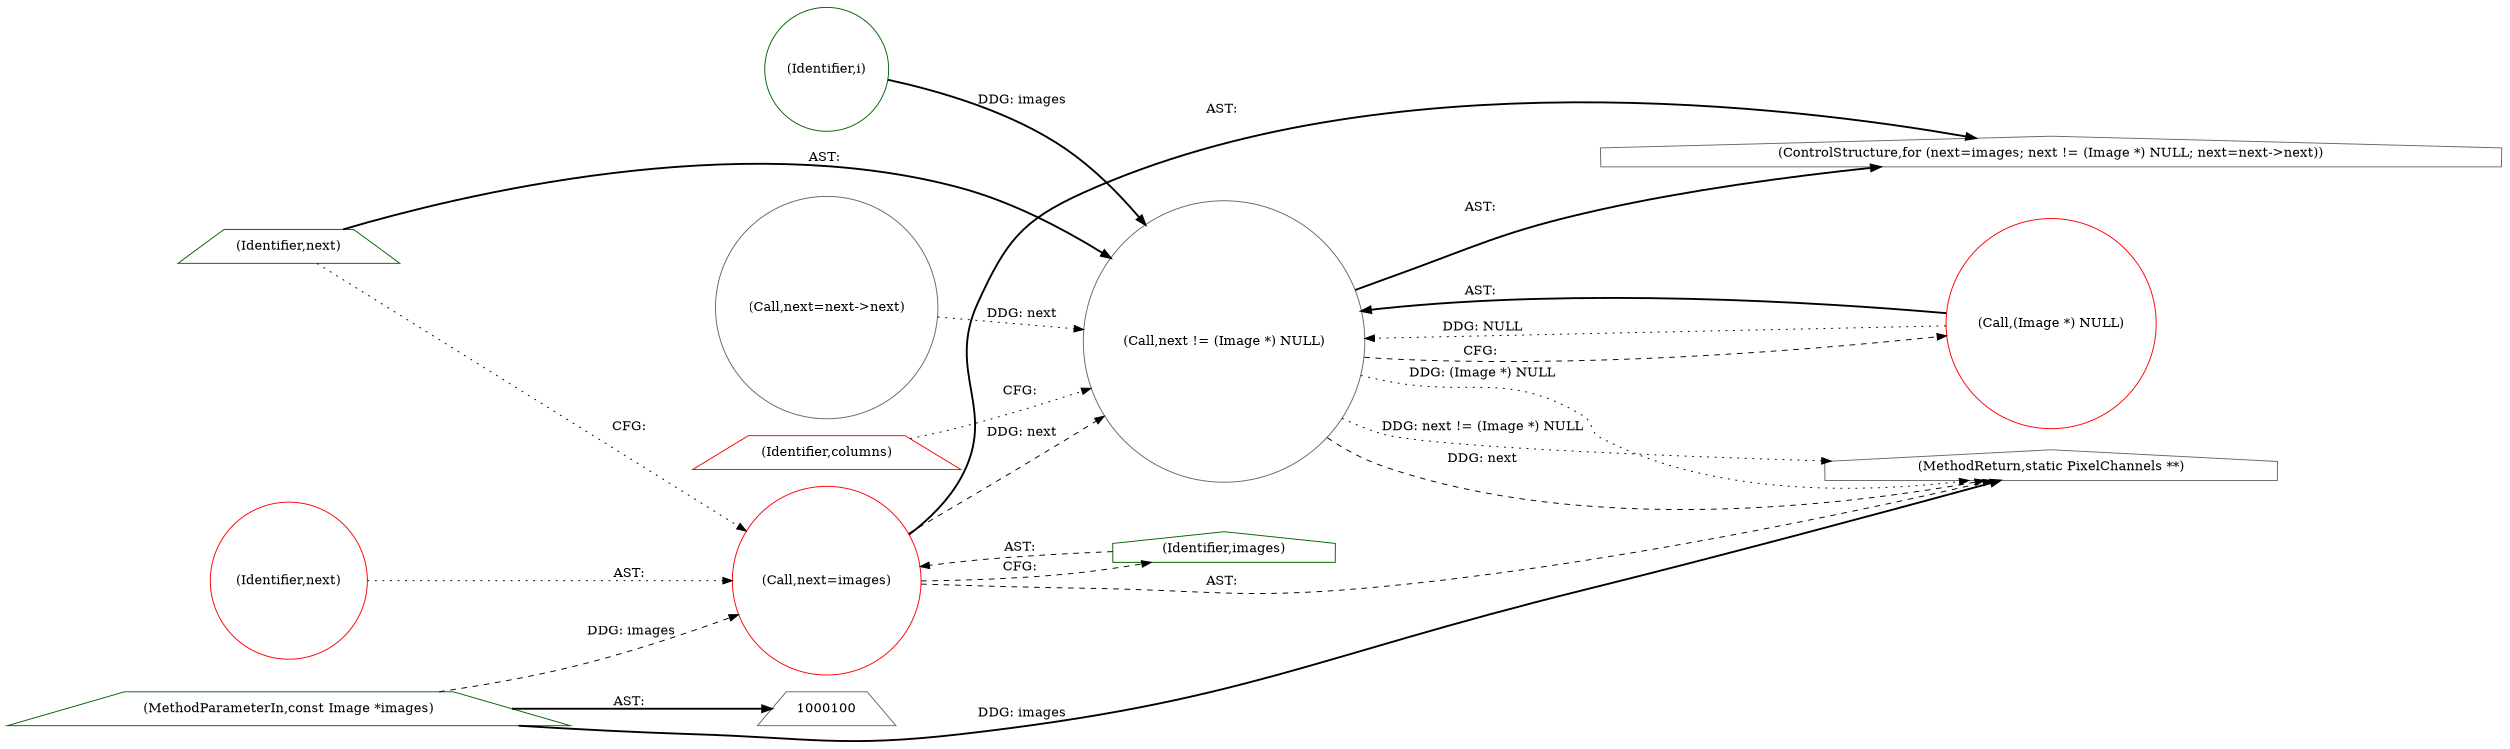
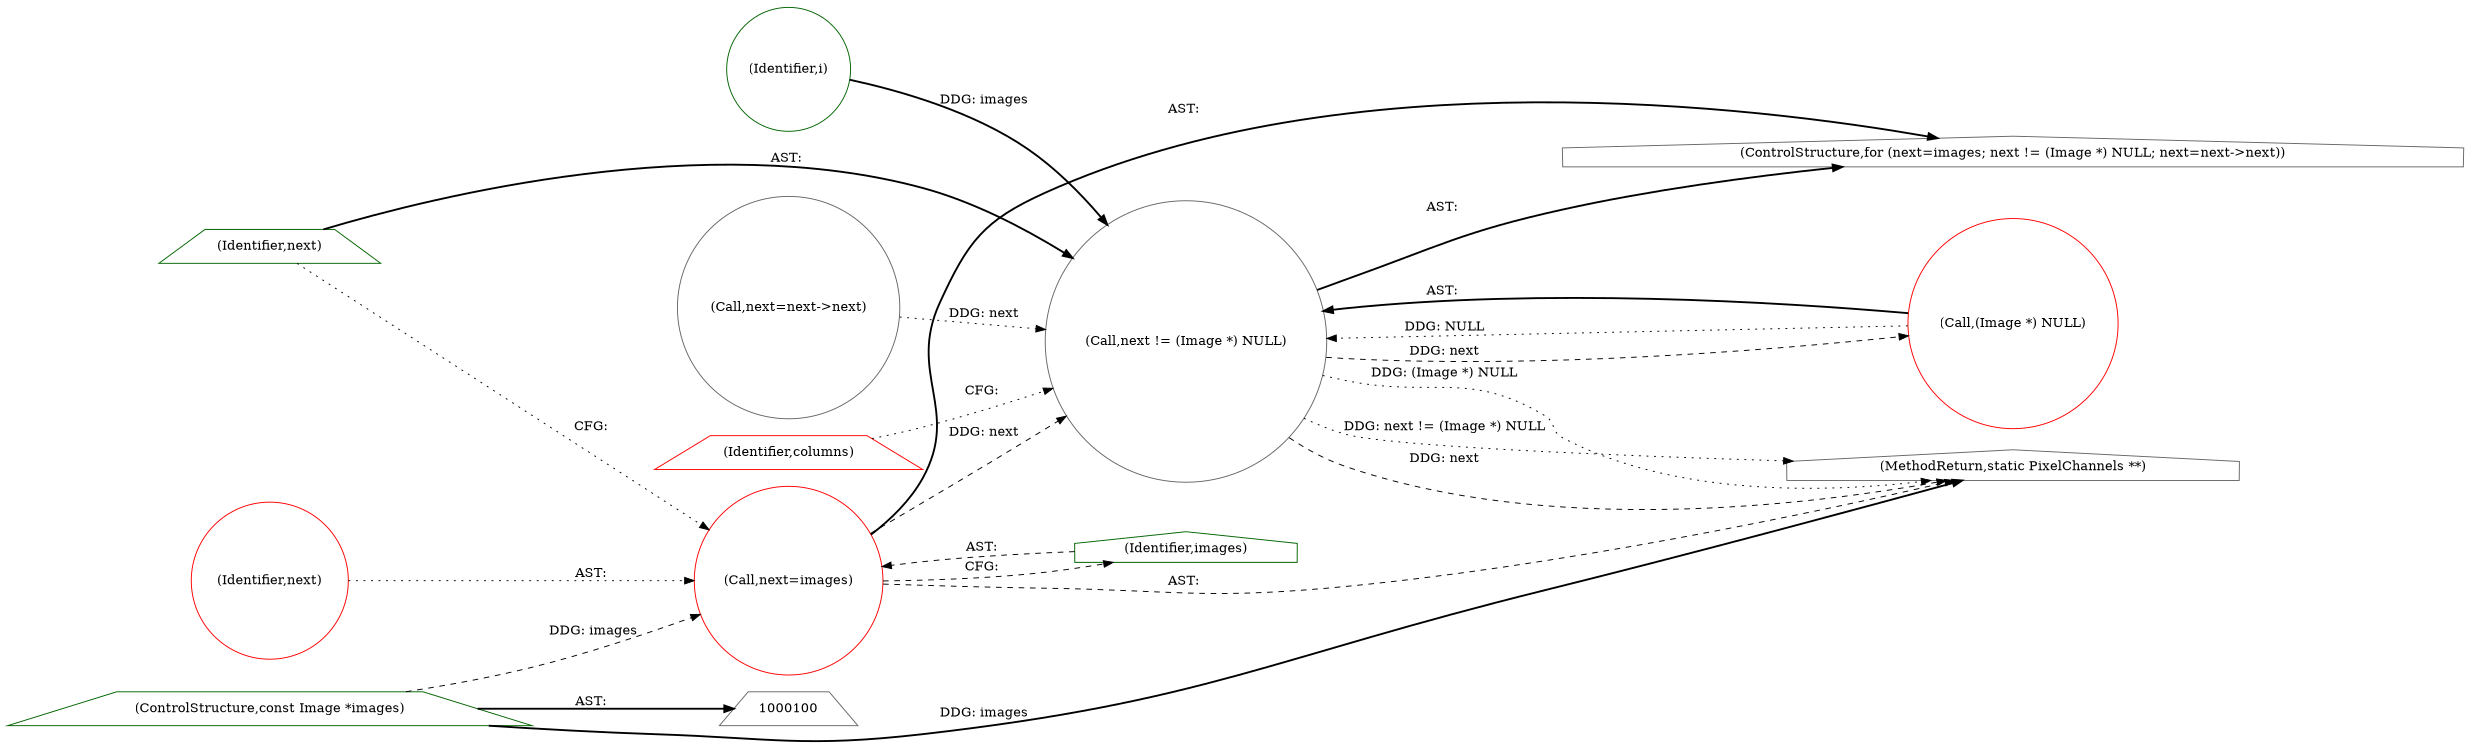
edge "(Call,next != (Image *) NULL)" -> "(Call,(Image *) NULL)": label "CFG: " -> "DDG: next"
node "(MethodParameterIn,const Image *images)": label "(MethodParameterIn,const Image *images)" -> "(ControlStructure,const Image *images)"
